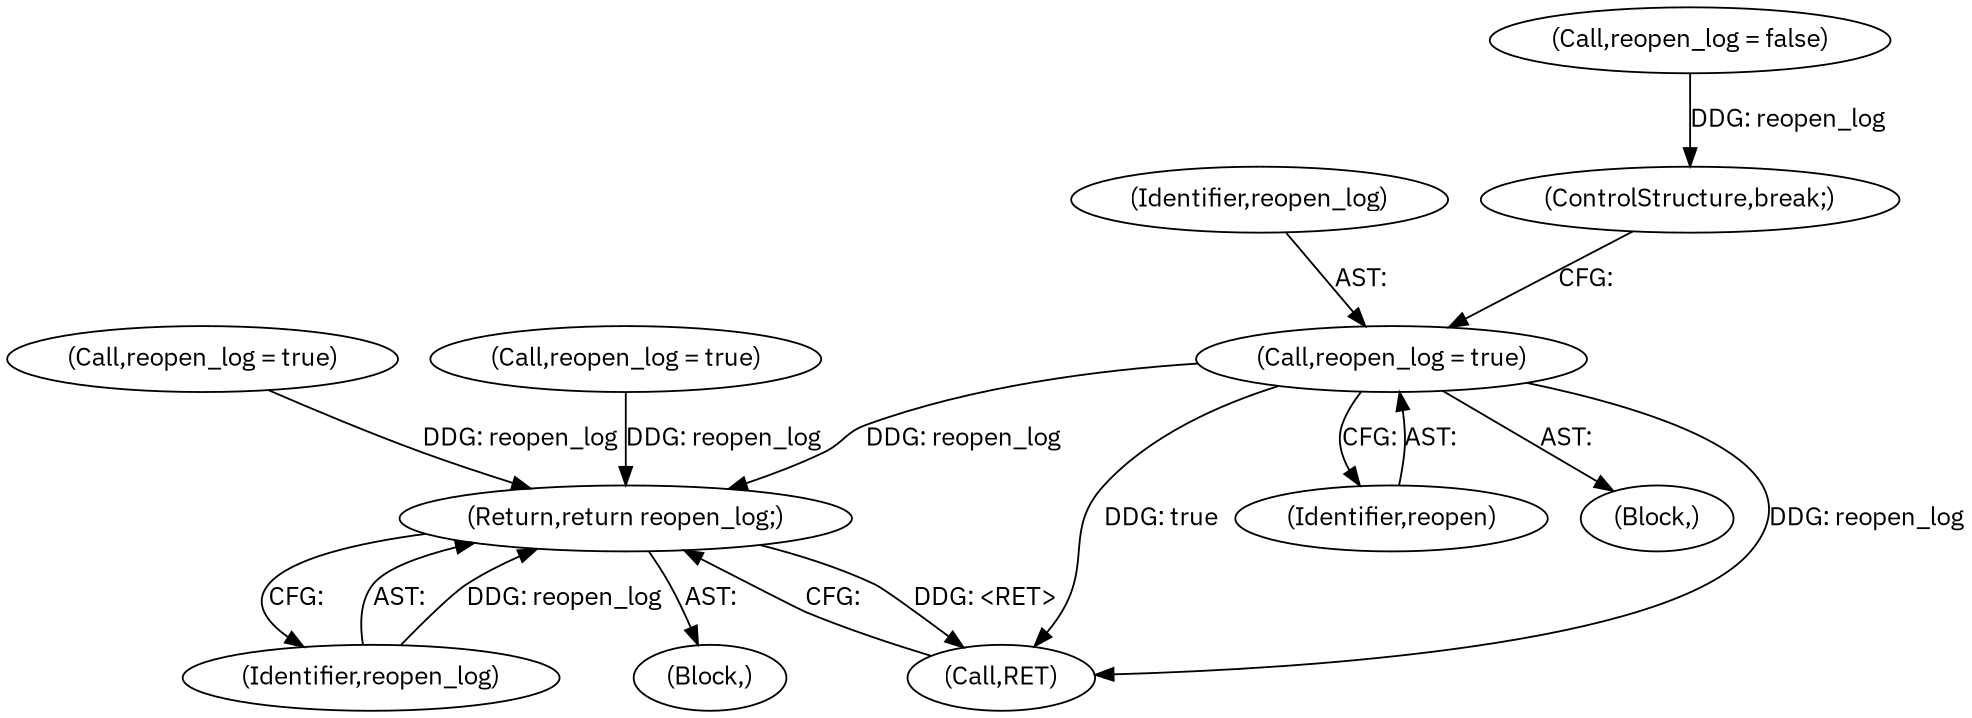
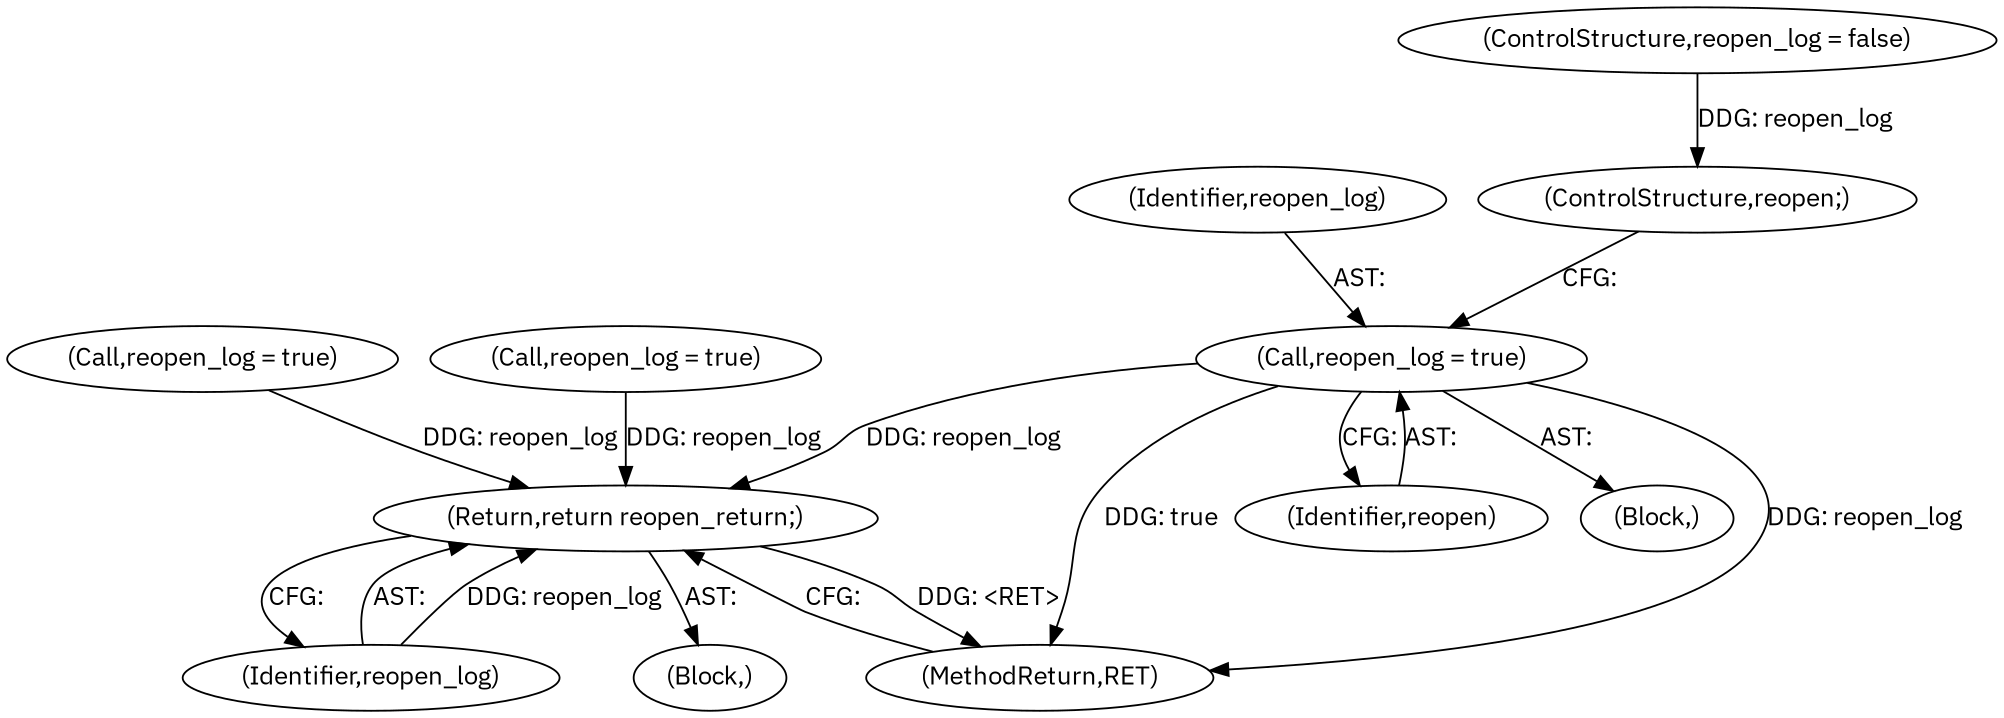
node "(Call,reopen_log = false)": label "(Call,reopen_log = false)" -> "(ControlStructure,reopen_log = false)"
node "(ControlStructure,break;)": label "(ControlStructure,break;)" -> "(ControlStructure,reopen;)"
node "(Return,return reopen_log;)": label "(Return,return reopen_log;)" -> "(Return,return reopen_return;)"
node "(Call,RET)": label "(Call,RET)" -> "(MethodReturn,RET)"
